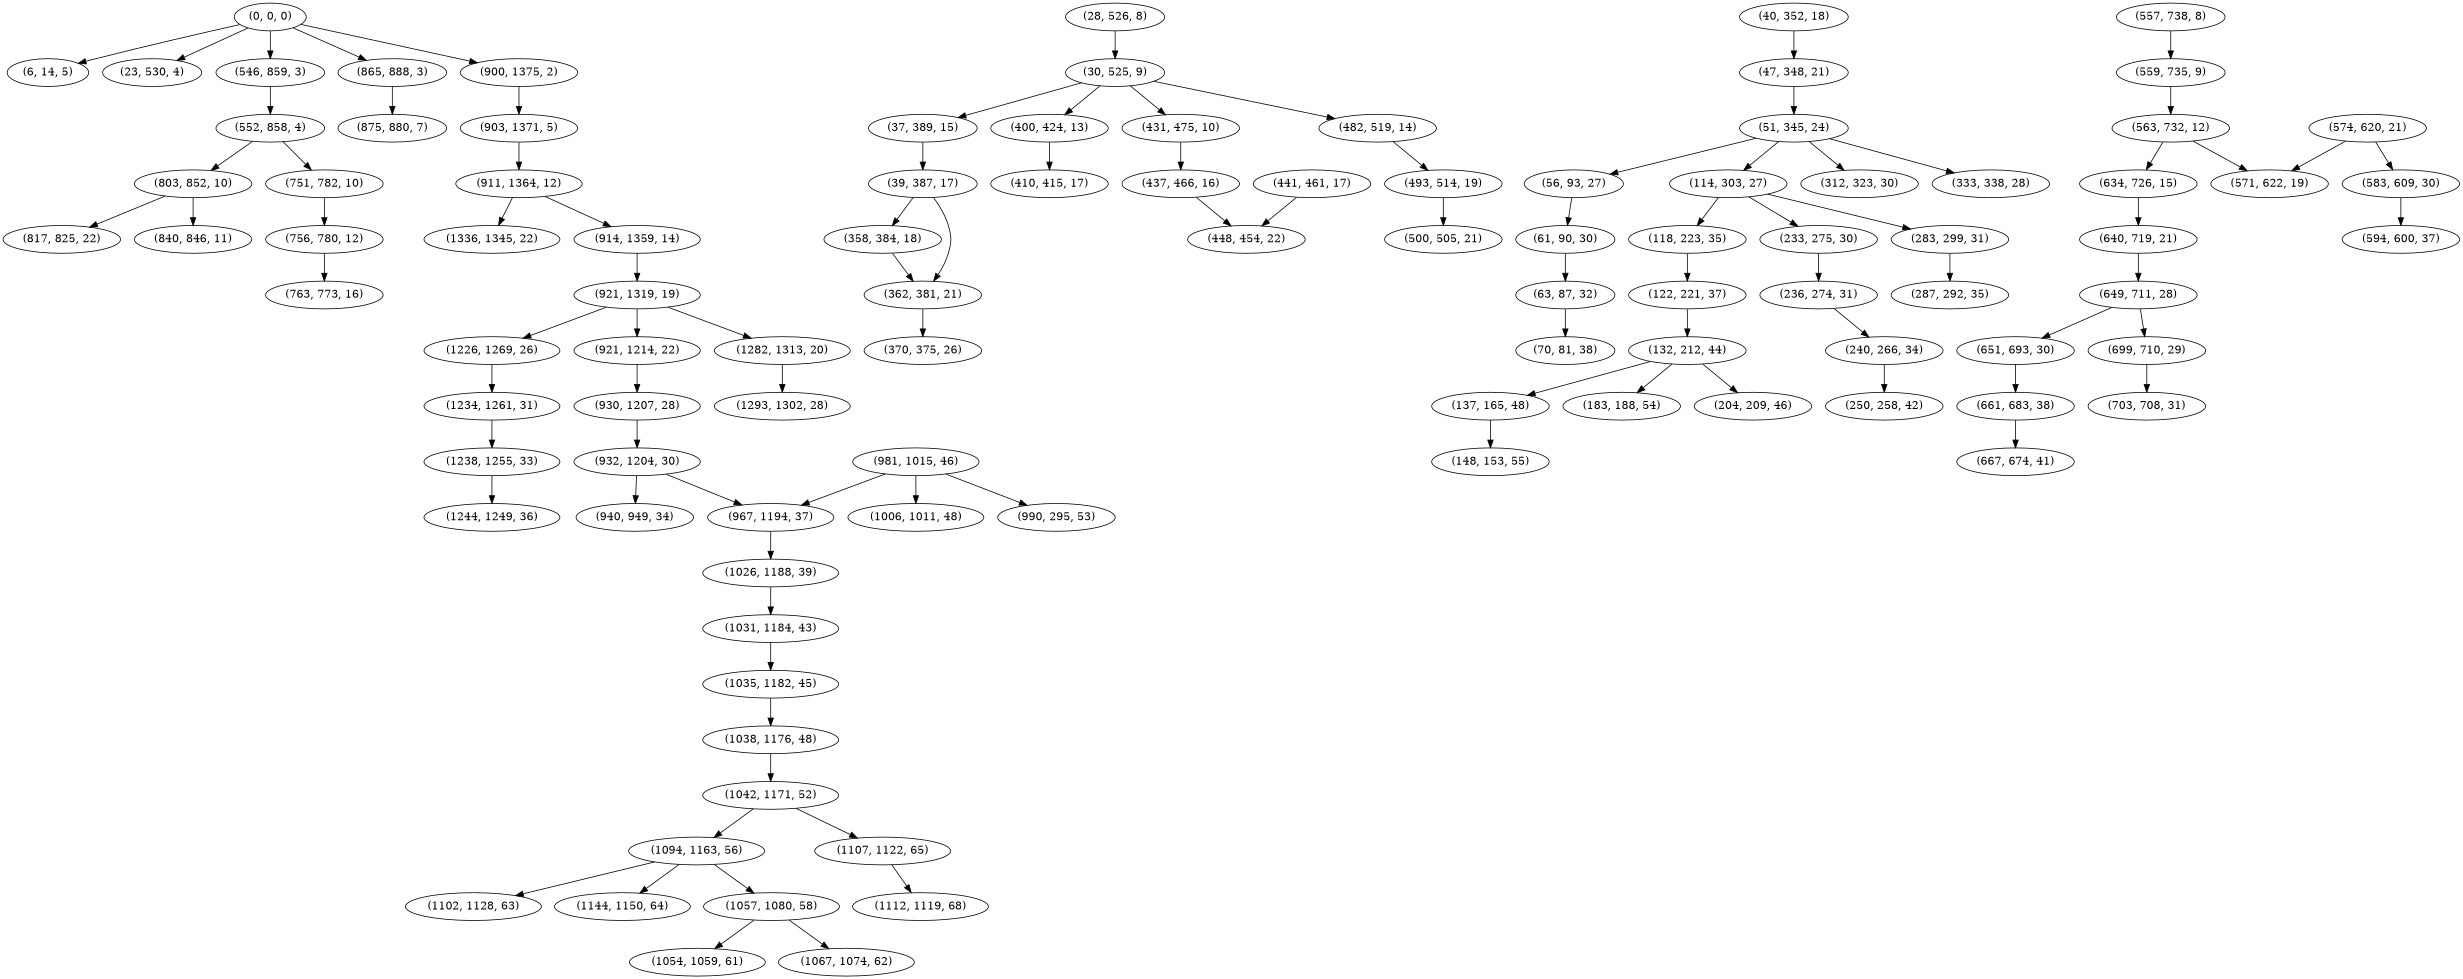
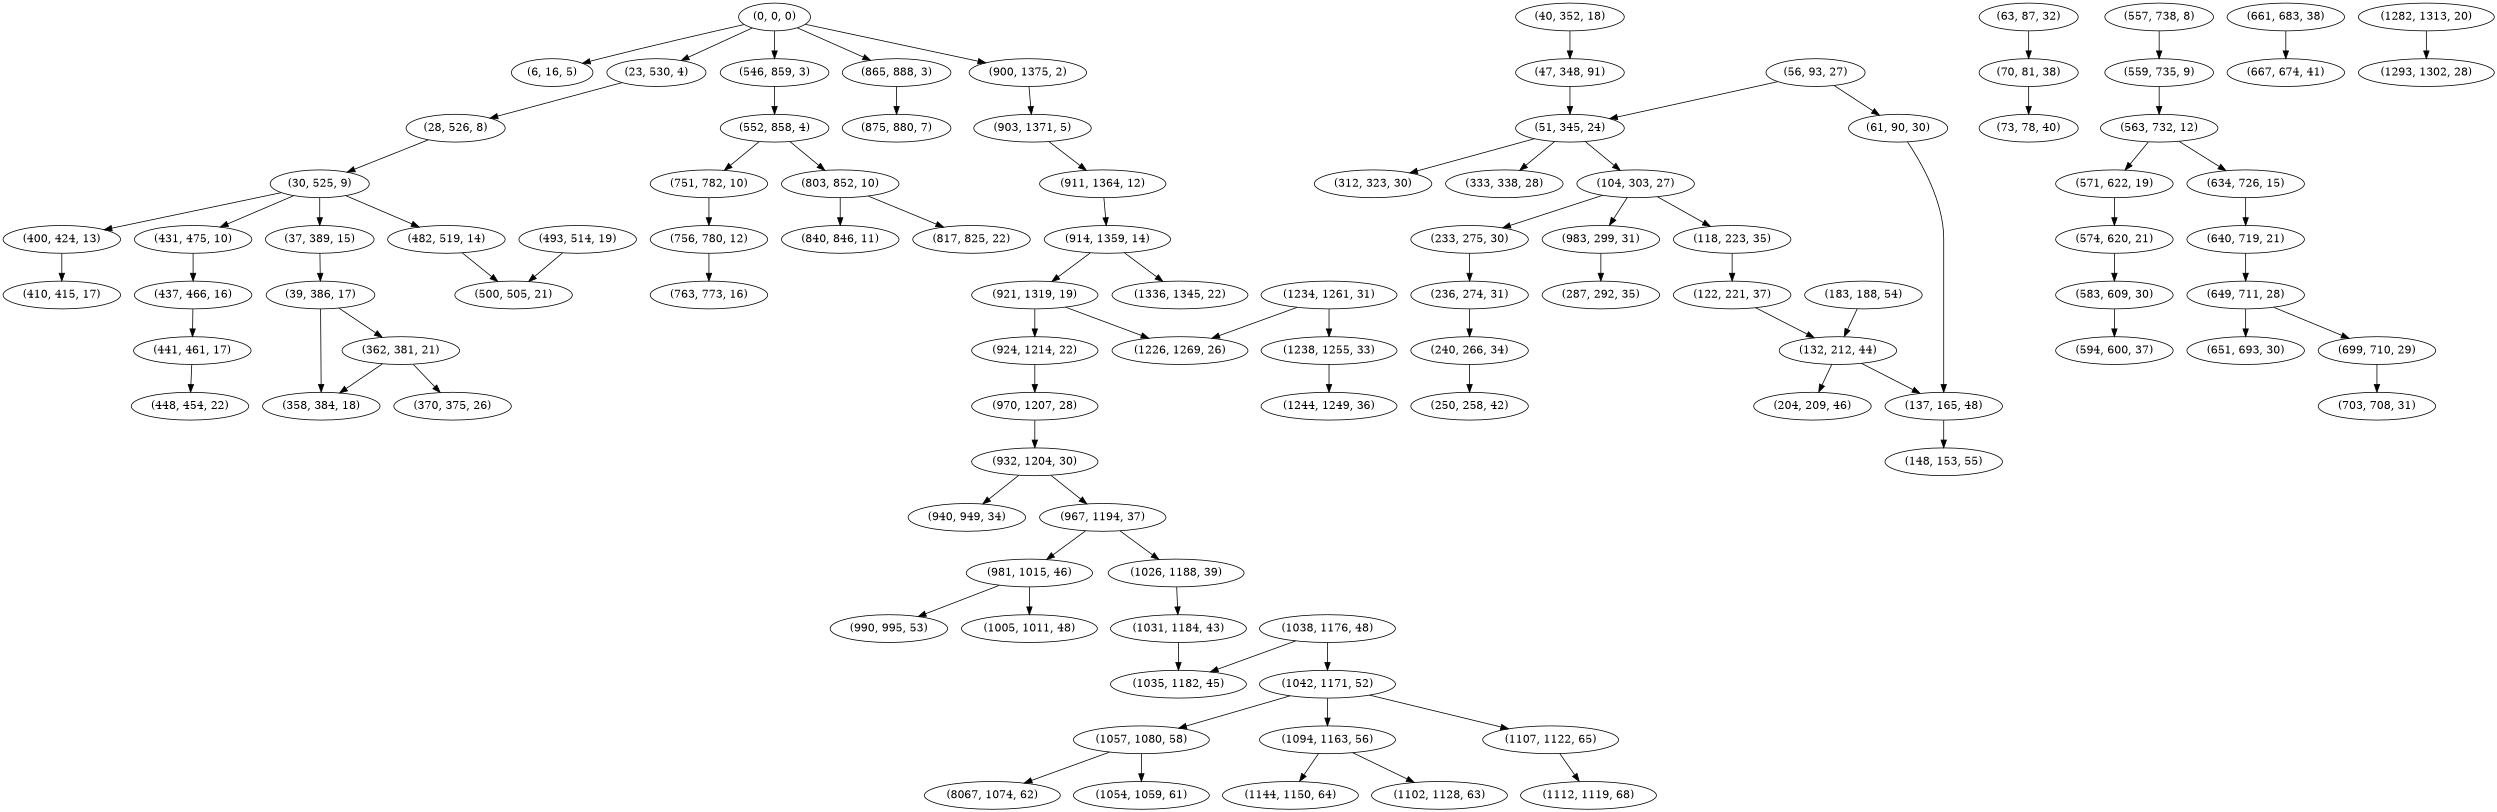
node "(6, 14, 5)": label "(6, 14, 5)" -> "(6, 16, 5)"
node "(47, 348, 21)": label "(47, 348, 21)" -> "(47, 348, 91)"
edge "(23, 530, 4)" -> "(28, 526, 8)": added
node "(73, 78, 40)": added
edge "(482, 519, 14)" -> "(493, 514, 19)": now "(482, 519, 14)" -> "(500, 505, 21)"
edge "(574, 620, 21)" -> "(571, 622, 19)": reversed
edge "(51, 345, 24)" -> "(56, 93, 27)": reversed
node "(39, 387, 17)": label "(39, 387, 17)" -> "(39, 386, 17)"
node "(114, 303, 27)": label "(114, 303, 27)" -> "(104, 303, 27)"
edge "(911, 1364, 12)" -> "(1336, 1345, 22)": now "(914, 1359, 14)" -> "(1336, 1345, 22)"
edge "(437, 466, 16)" -> "(448, 454, 22)": now "(437, 466, 16)" -> "(441, 461, 17)"
node "(283, 299, 31)": label "(283, 299, 31)" -> "(983, 299, 31)"
edge "(61, 90, 30)" -> "(63, 87, 32)": now "(61, 90, 30)" -> "(137, 165, 48)"
edge "(358, 384, 18)" -> "(362, 381, 21)": reversed
edge "(921, 1319, 19)" -> "(1282, 1313, 20)": removed
node "(921, 1214, 22)": label "(921, 1214, 22)" -> "(924, 1214, 22)"
edge "(1226, 1269, 26)" -> "(1234, 1261, 31)": reversed
edge "(651, 693, 30)" -> "(661, 683, 38)": removed
edge "(132, 212, 44)" -> "(183, 188, 54)": reversed
node "(930, 1207, 28)": label "(930, 1207, 28)" -> "(970, 1207, 28)"
edge "(981, 1015, 46)" -> "(967, 1194, 37)": reversed
node "(1006, 1011, 48)": label "(1006, 1011, 48)" -> "(1005, 1011, 48)"
node "(990, 295, 53)": label "(990, 295, 53)" -> "(990, 995, 53)"
edge "(1035, 1182, 45)" -> "(1038, 1176, 48)": reversed
edge "(1094, 1163, 56)" -> "(1057, 1080, 58)": now "(1042, 1171, 52)" -> "(1057, 1080, 58)"
node "(1067, 1074, 62)": label "(1067, 1074, 62)" -> "(8067, 1074, 62)"
